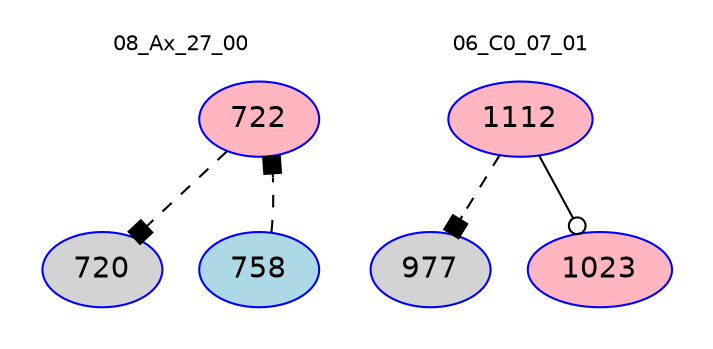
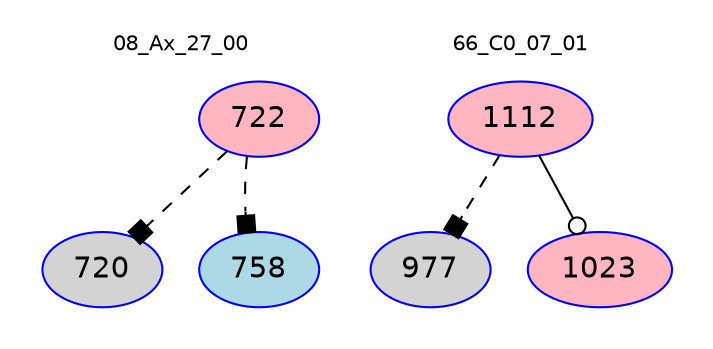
cluster "06_C0_07_01": label "06_C0_07_01" -> "66_C0_07_01"
edge "758" -> "722": reversed
